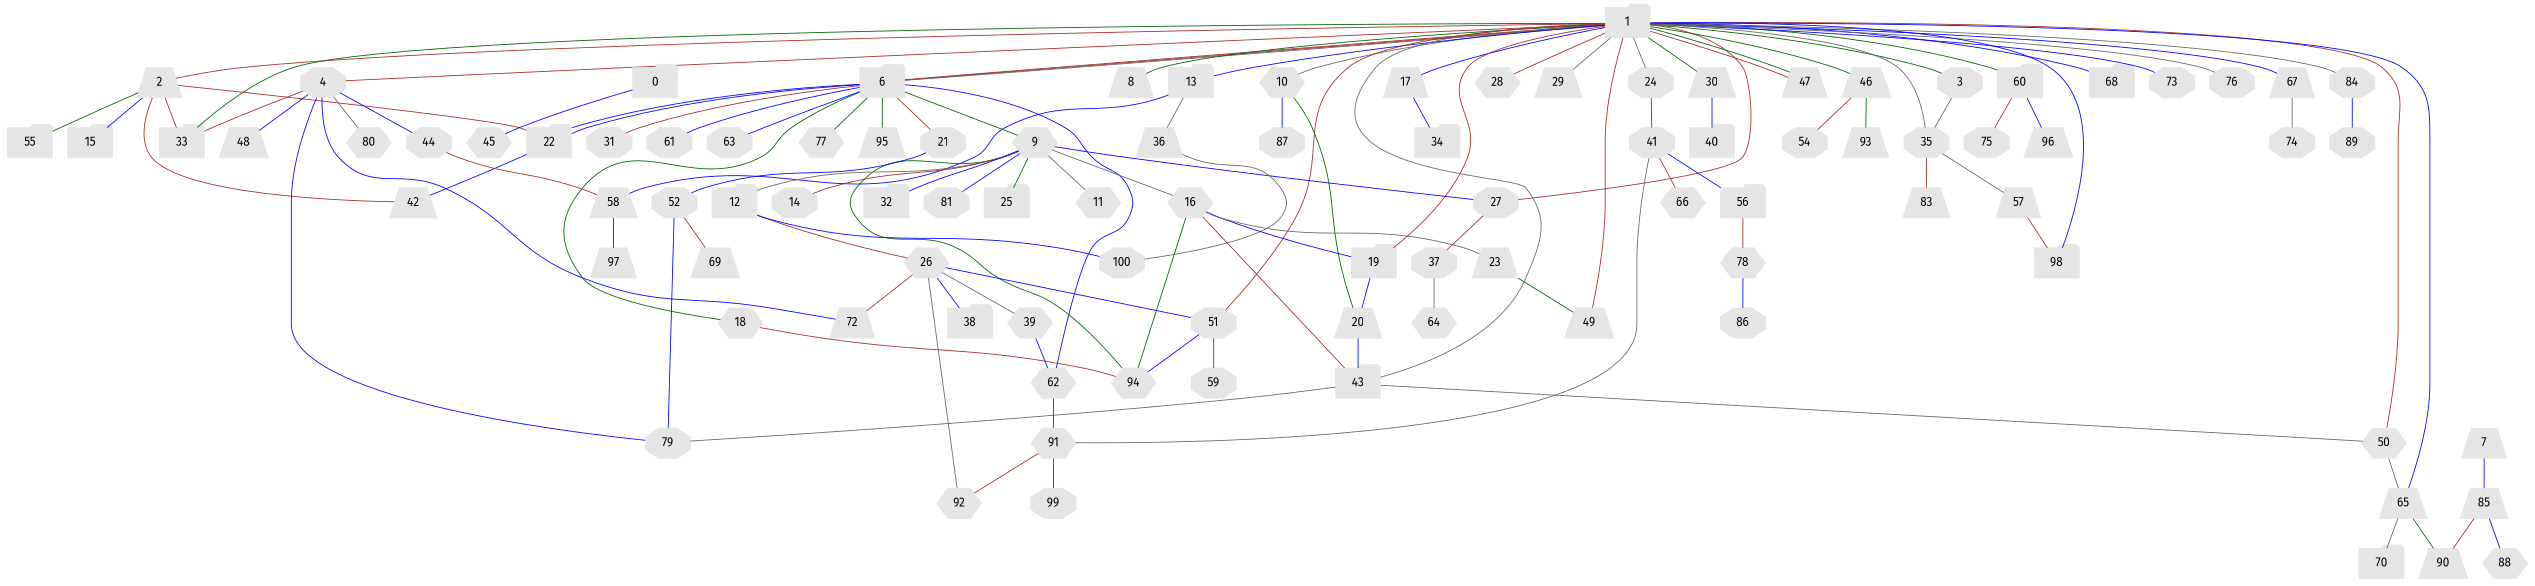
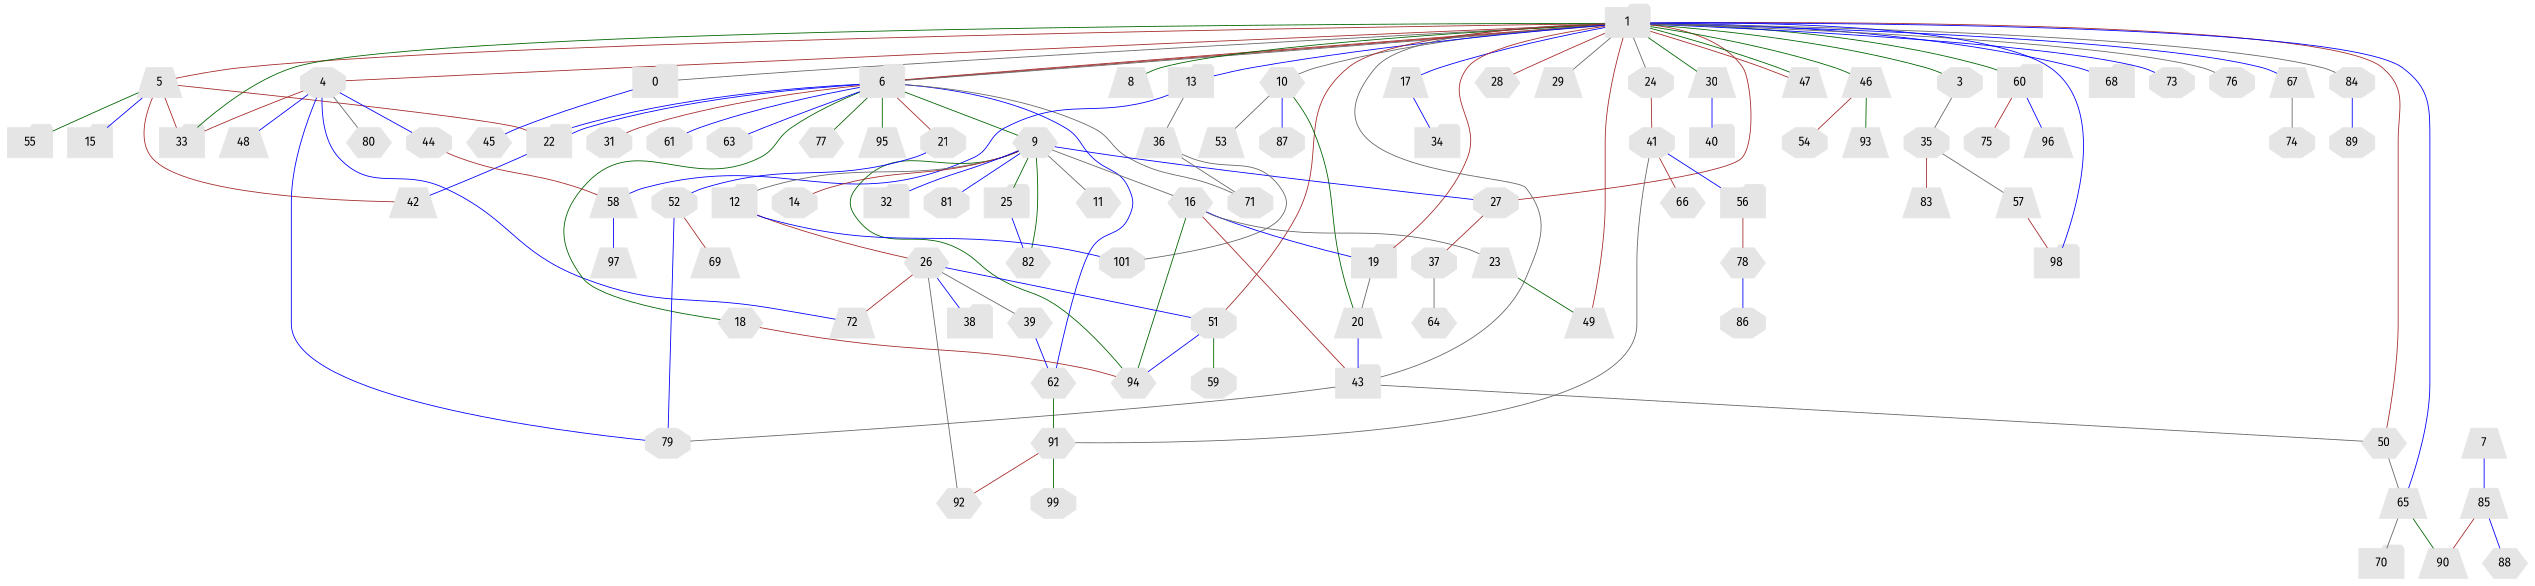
edge "1" -- "35": now "1" -- "0"
node "2": label "2" -> "5"
edge "24" -- "41": color darkgreen -> brown
node "53": added
node "71": added
node "82": added
node "100": label "100" -> "101"
edge "19" -- "20": color blue -> gray40
